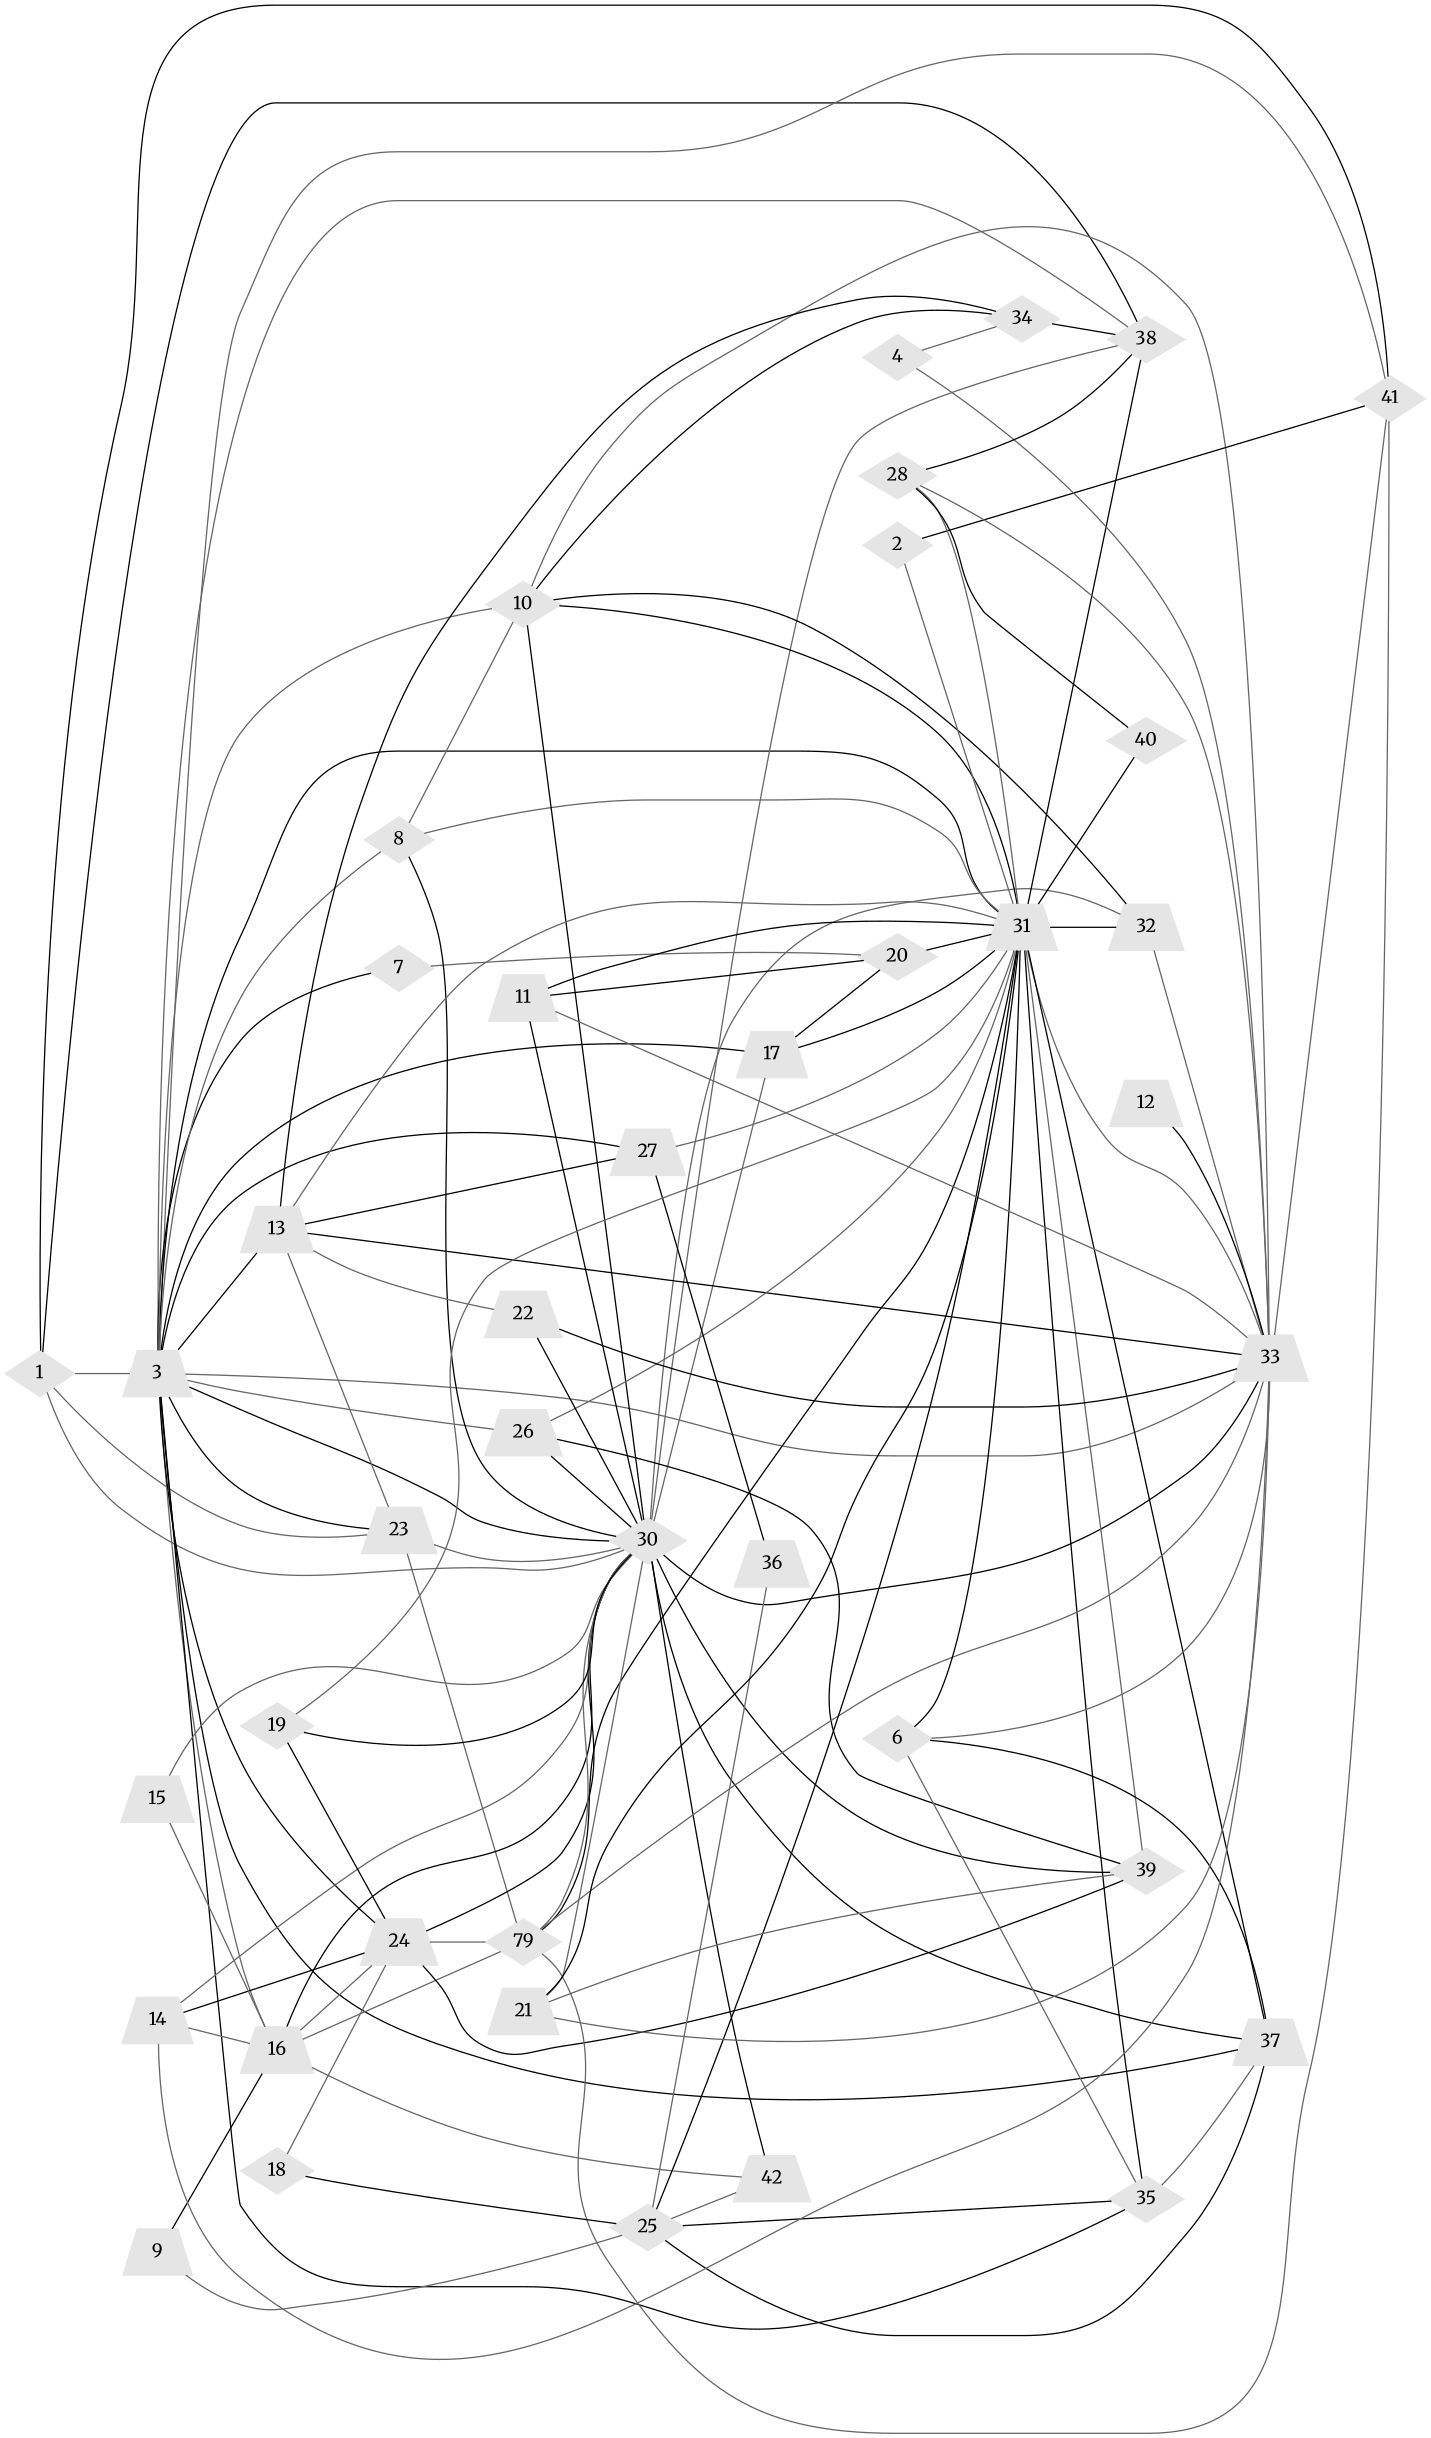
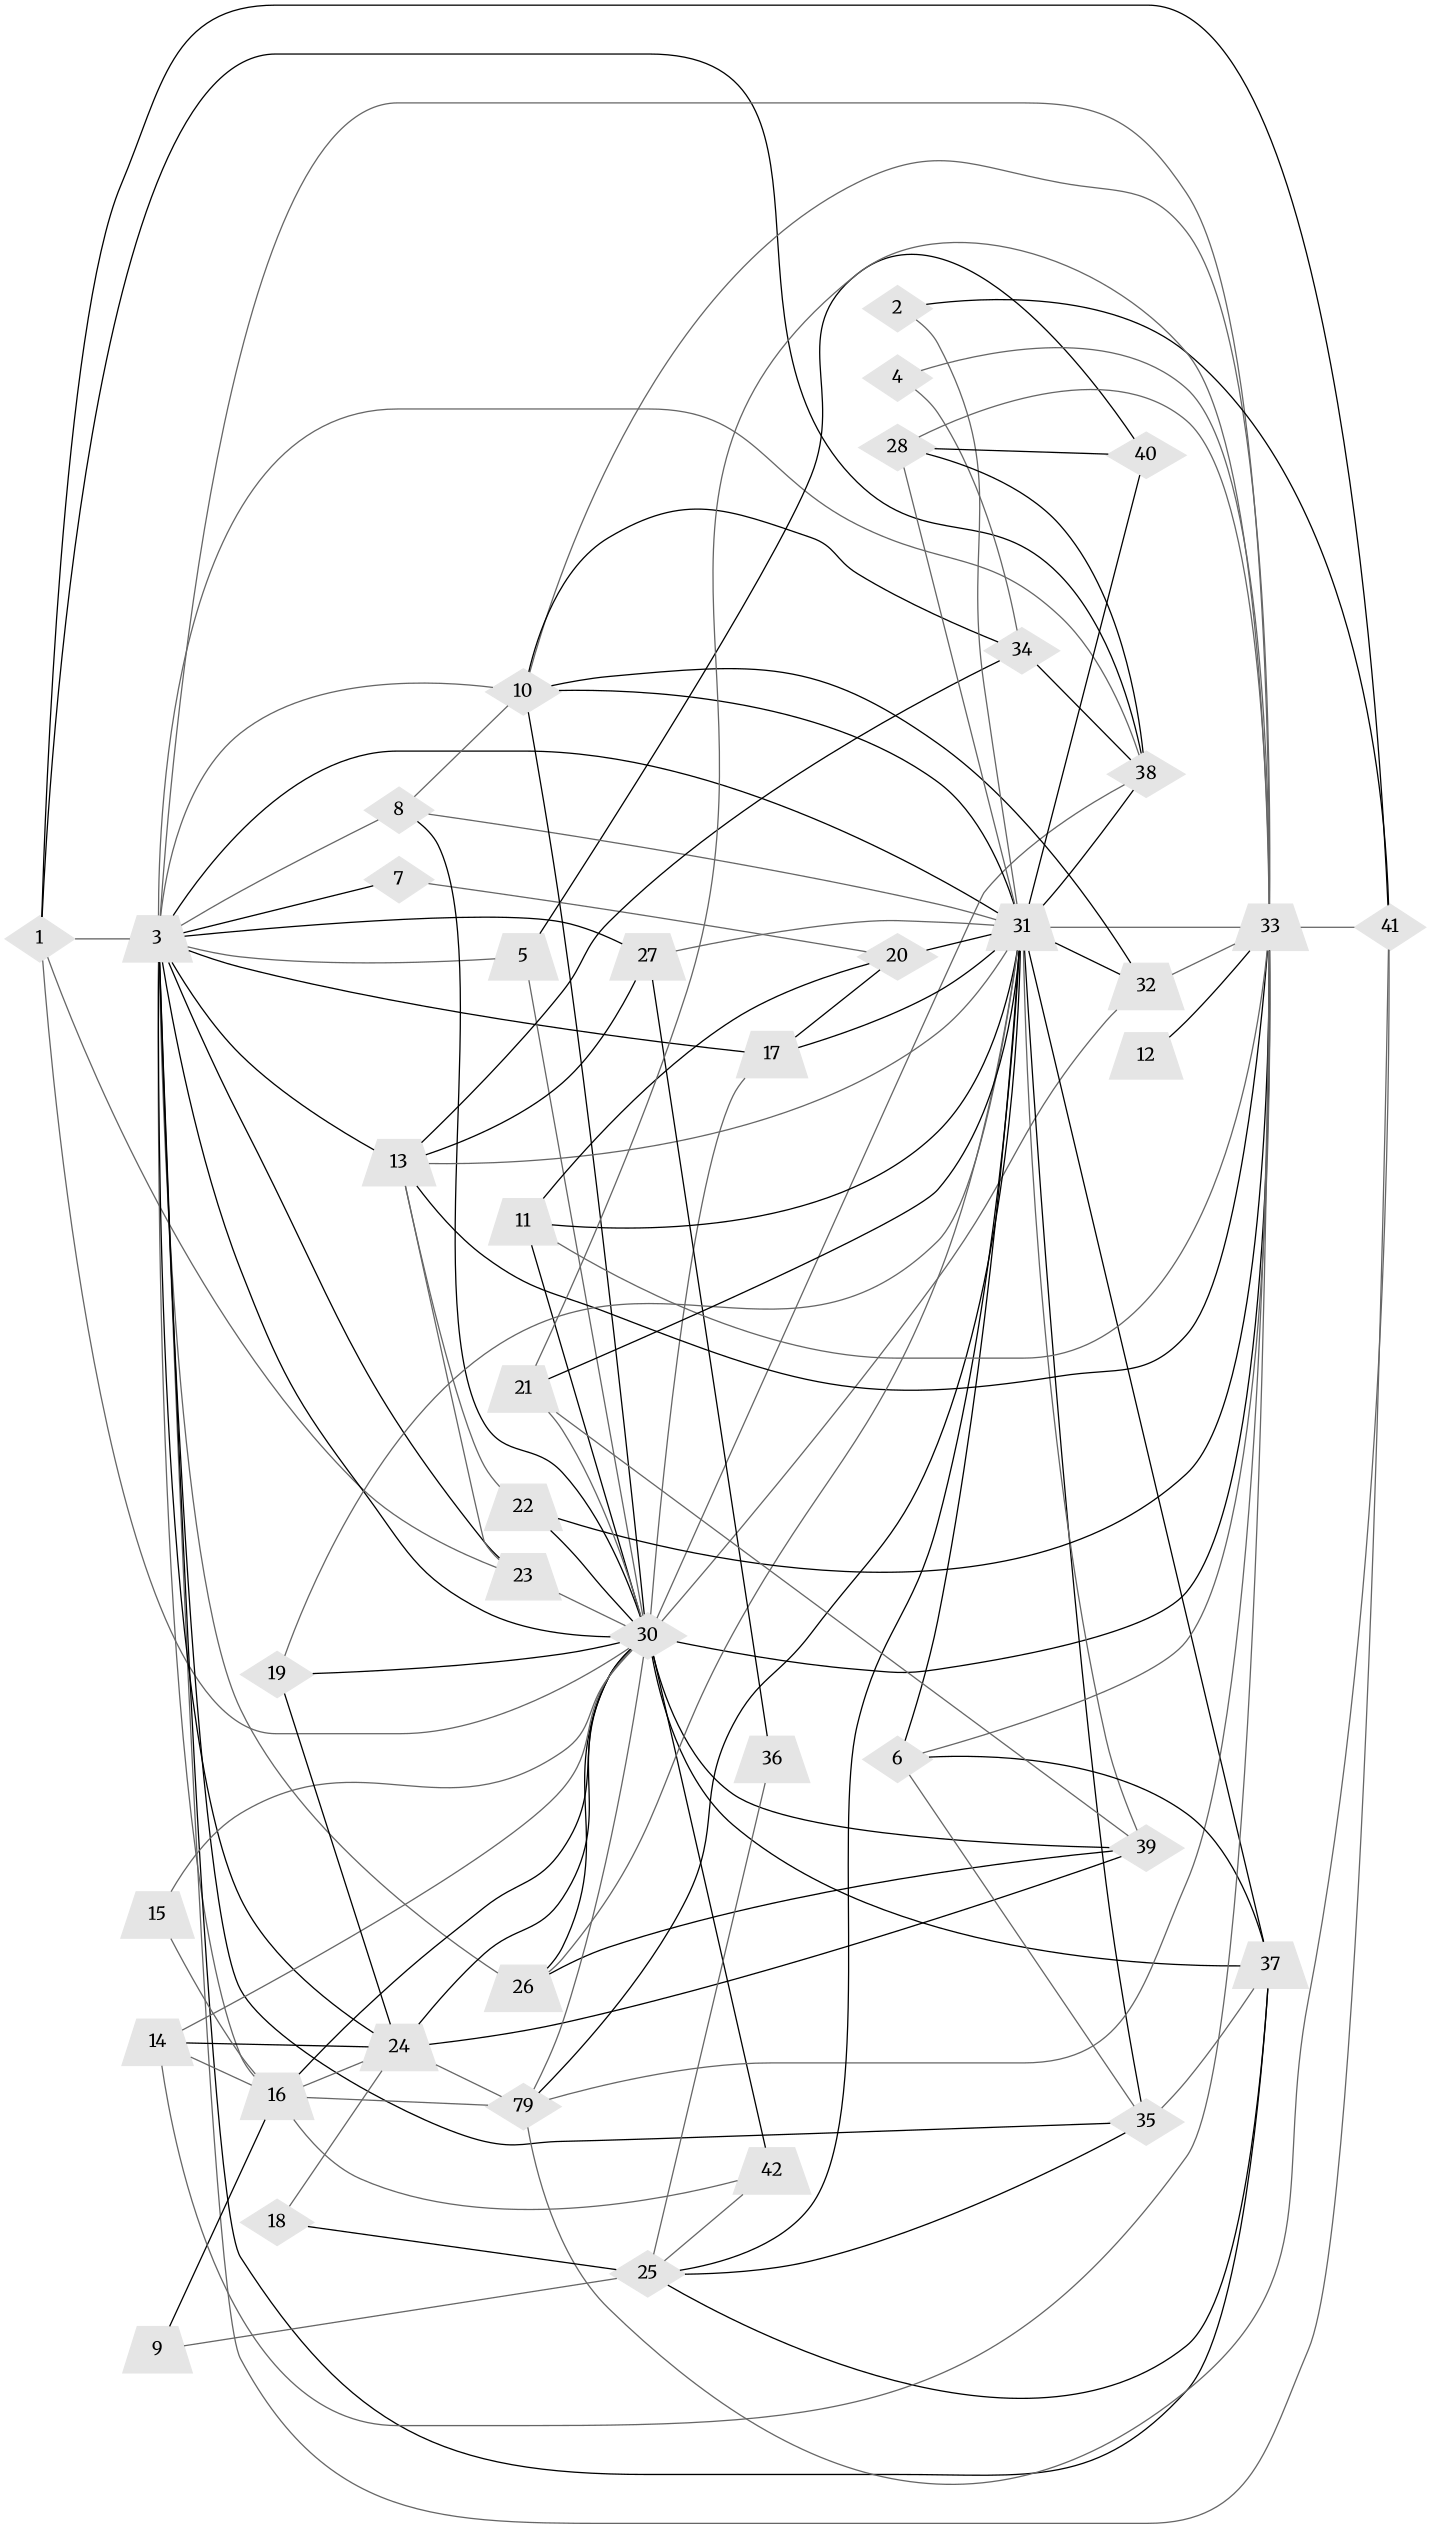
node "5": added
edge "23" -- "79": removed
